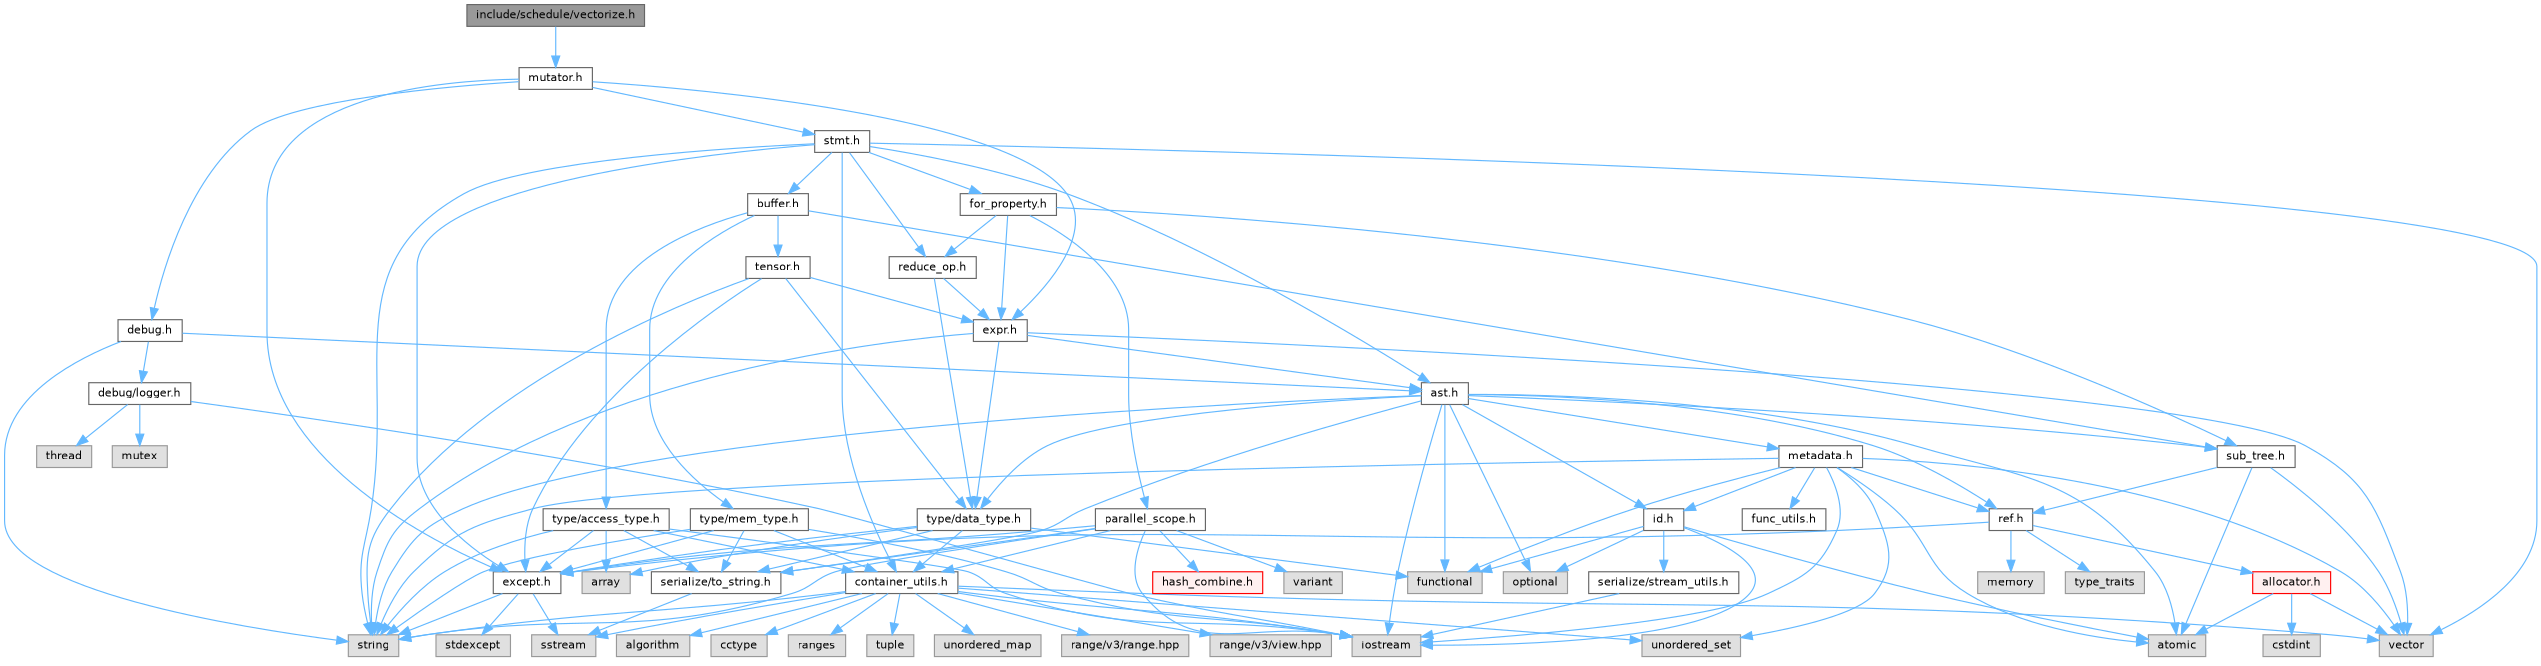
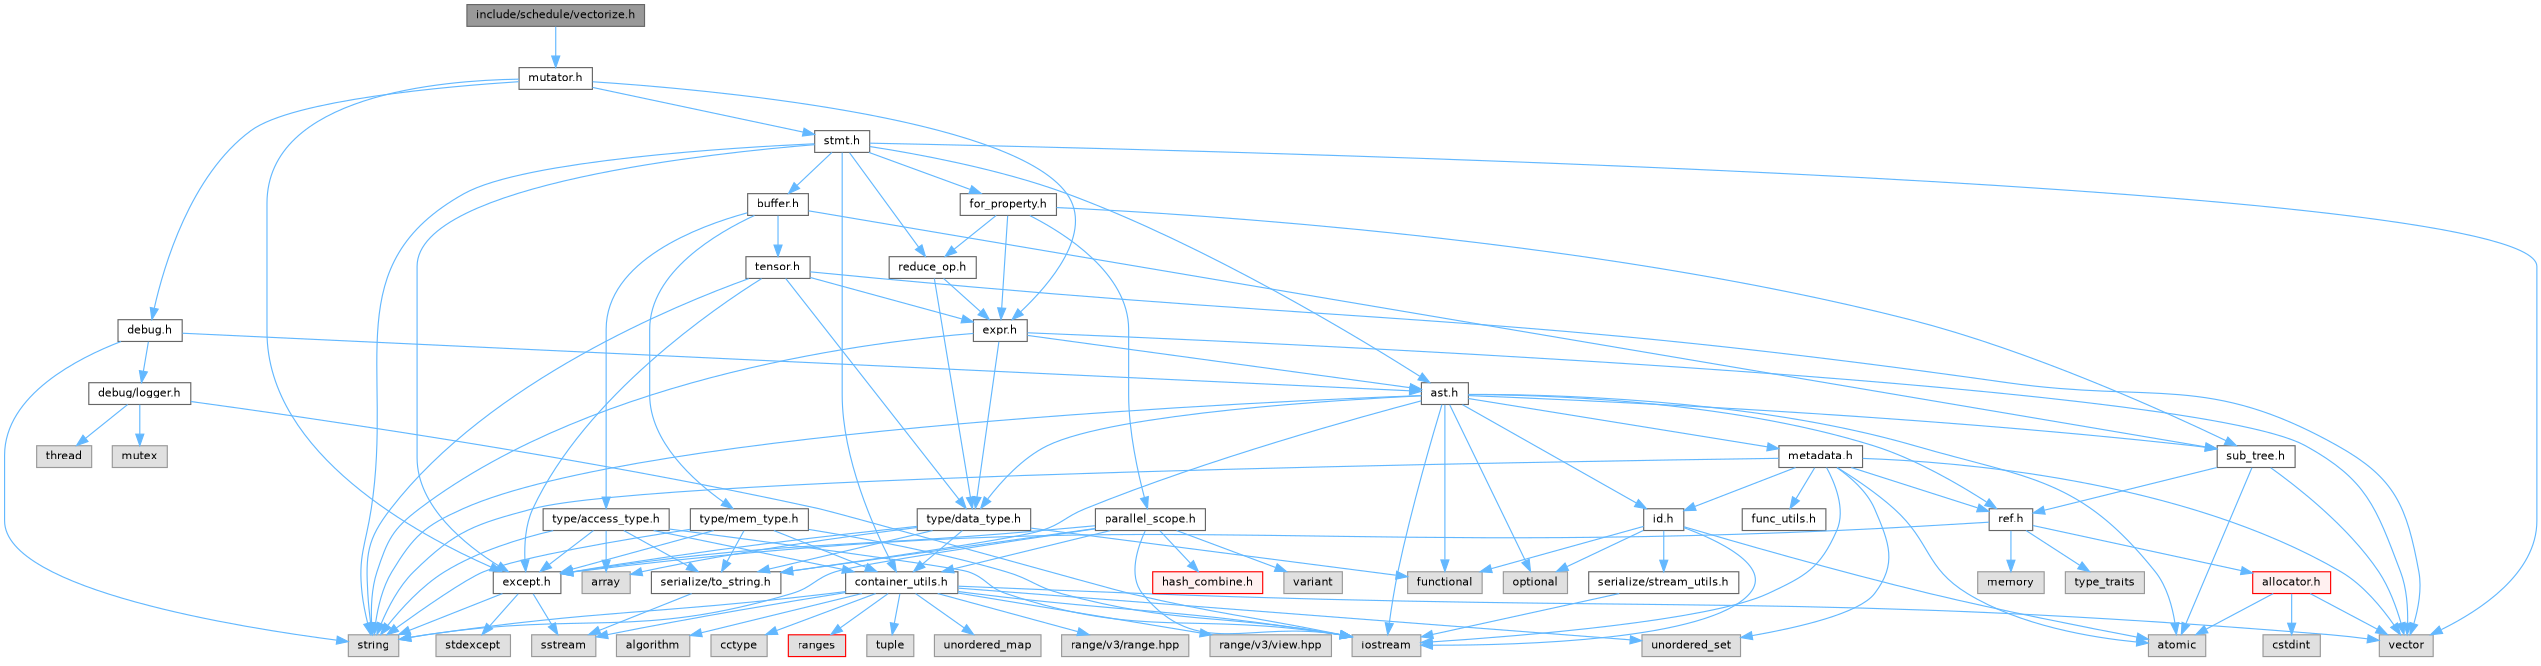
edge "tensor.h" -> "vector": added
edge "metadata.h" -> "functional": removed
node "ranges": color grey60 -> red
